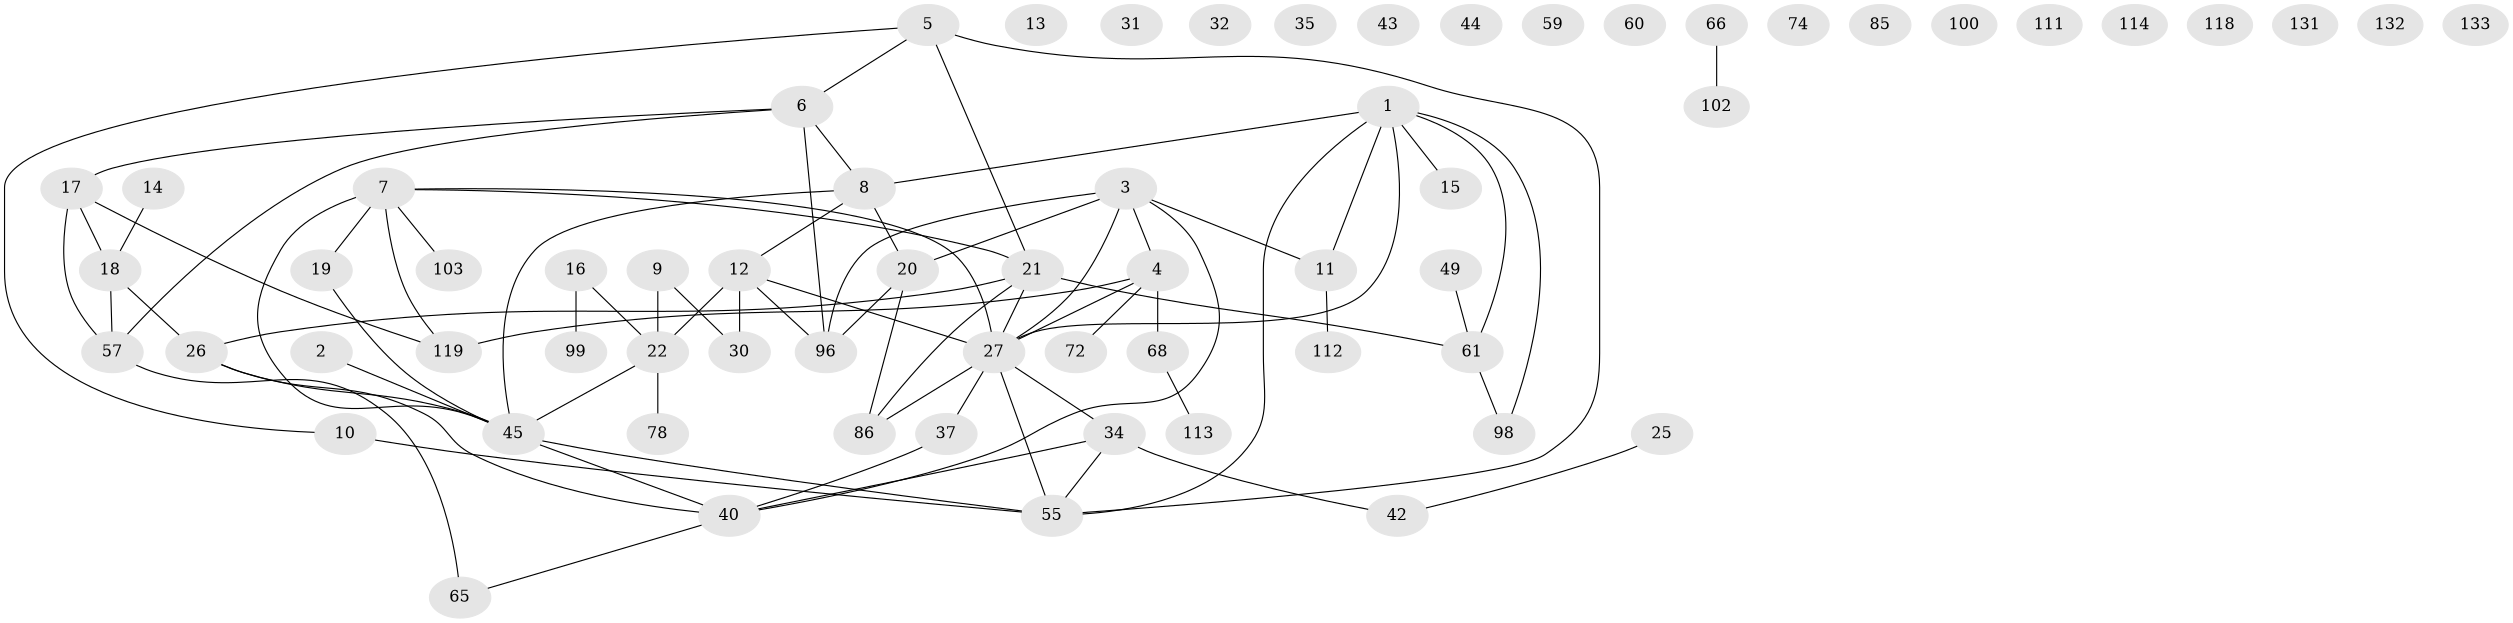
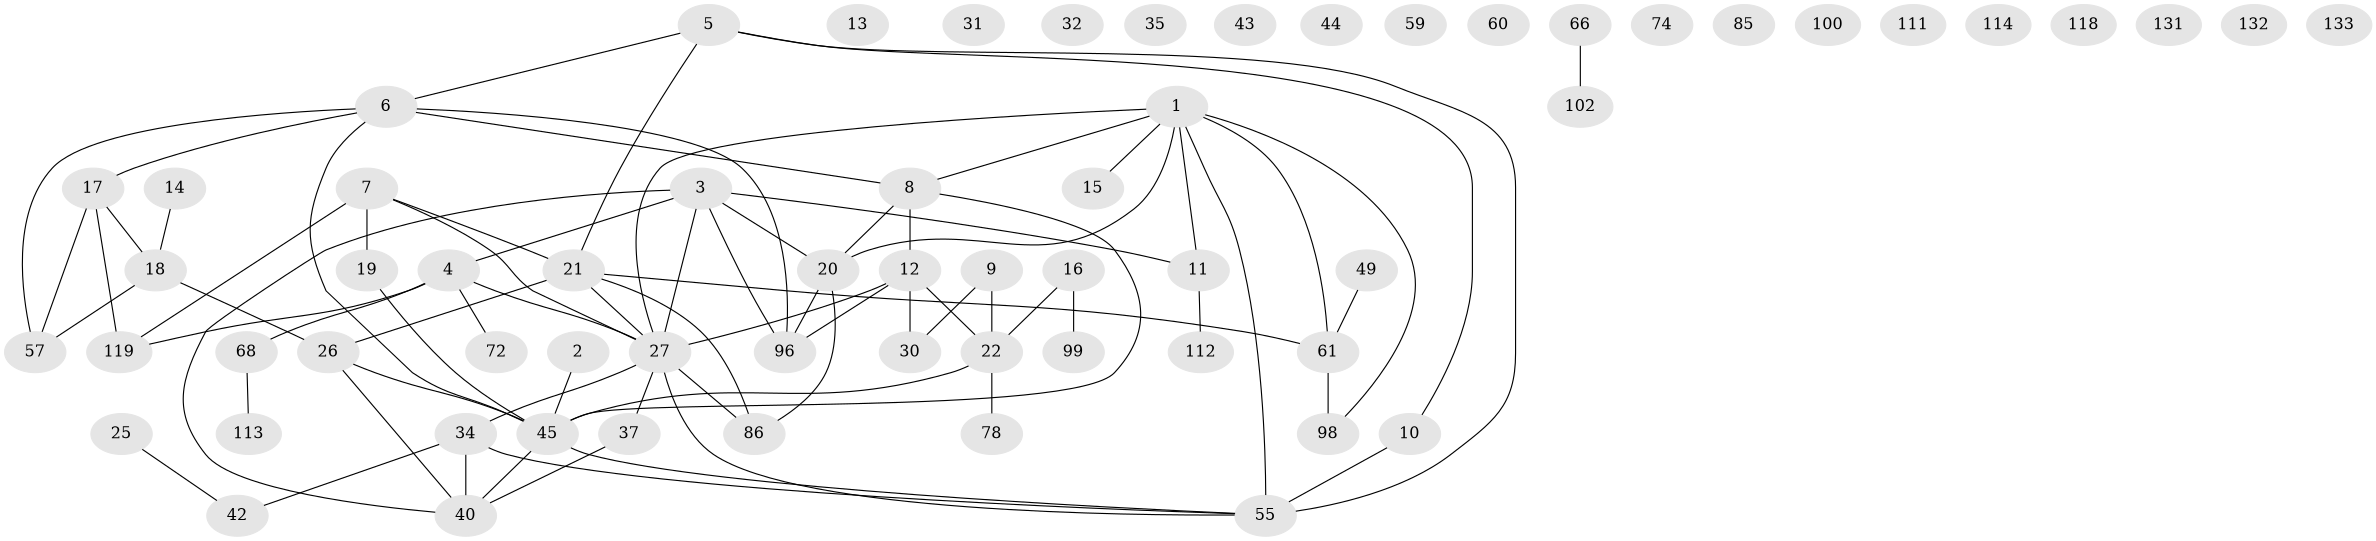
edge "1" -- "20": added
node "103": removed
edge "7" -- "45": now "6" -- "45"
node "65": removed
